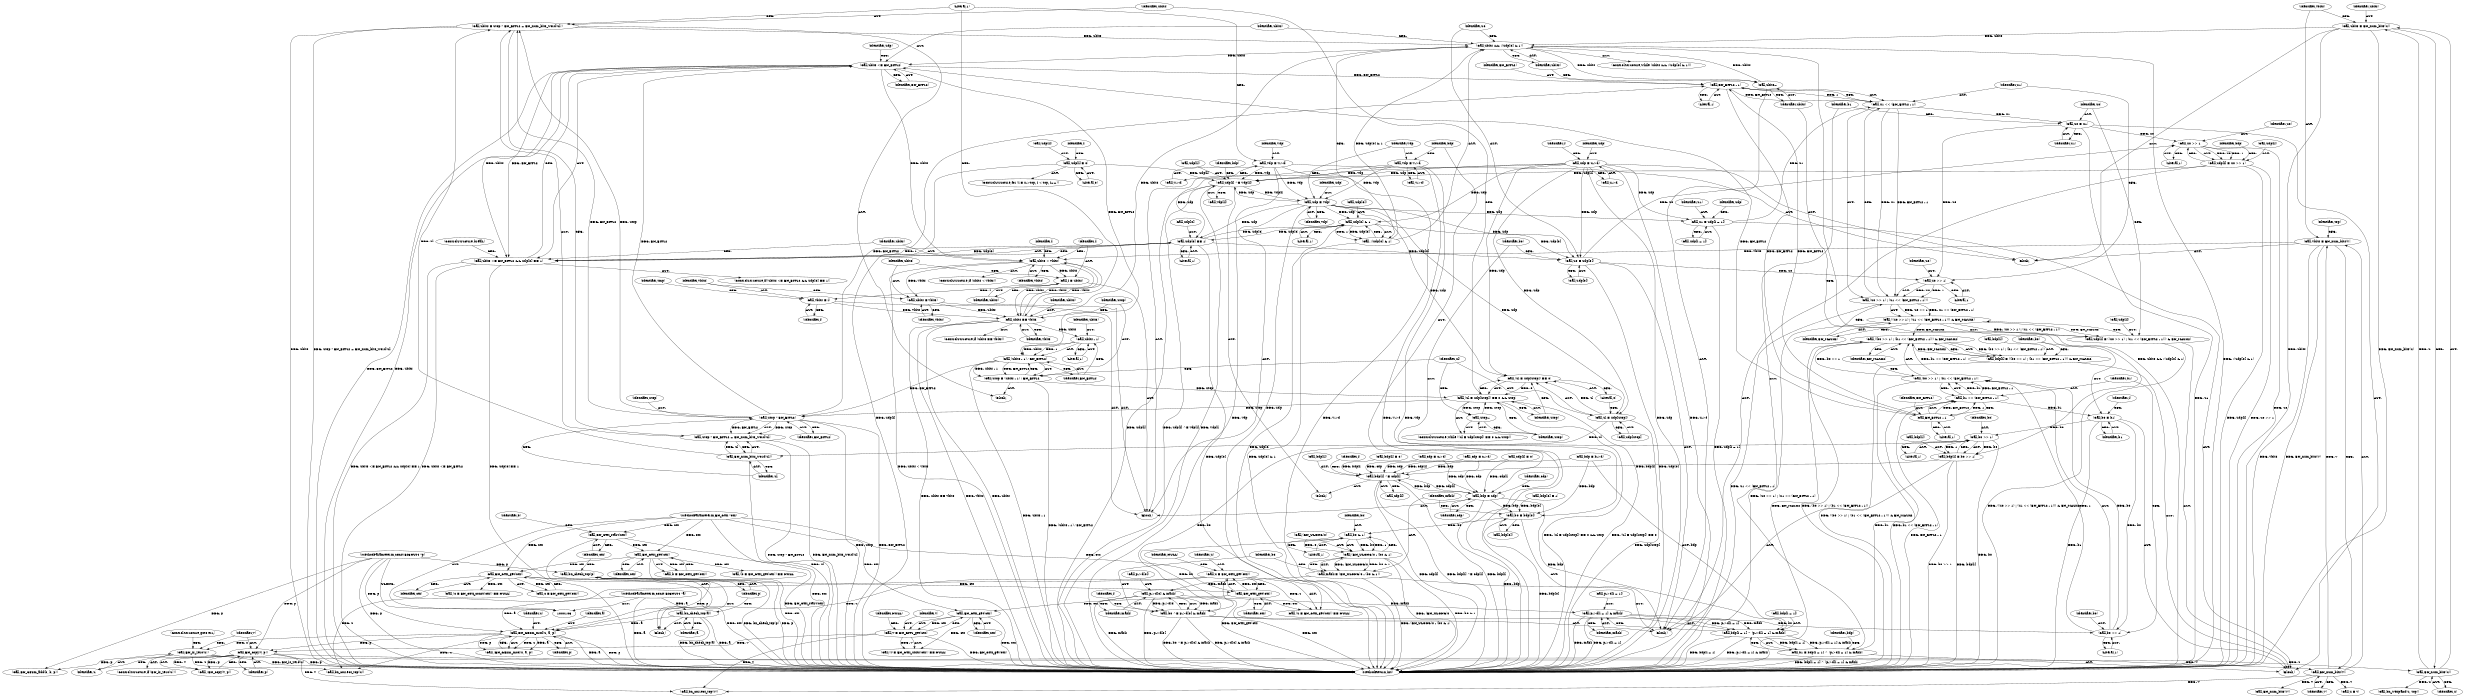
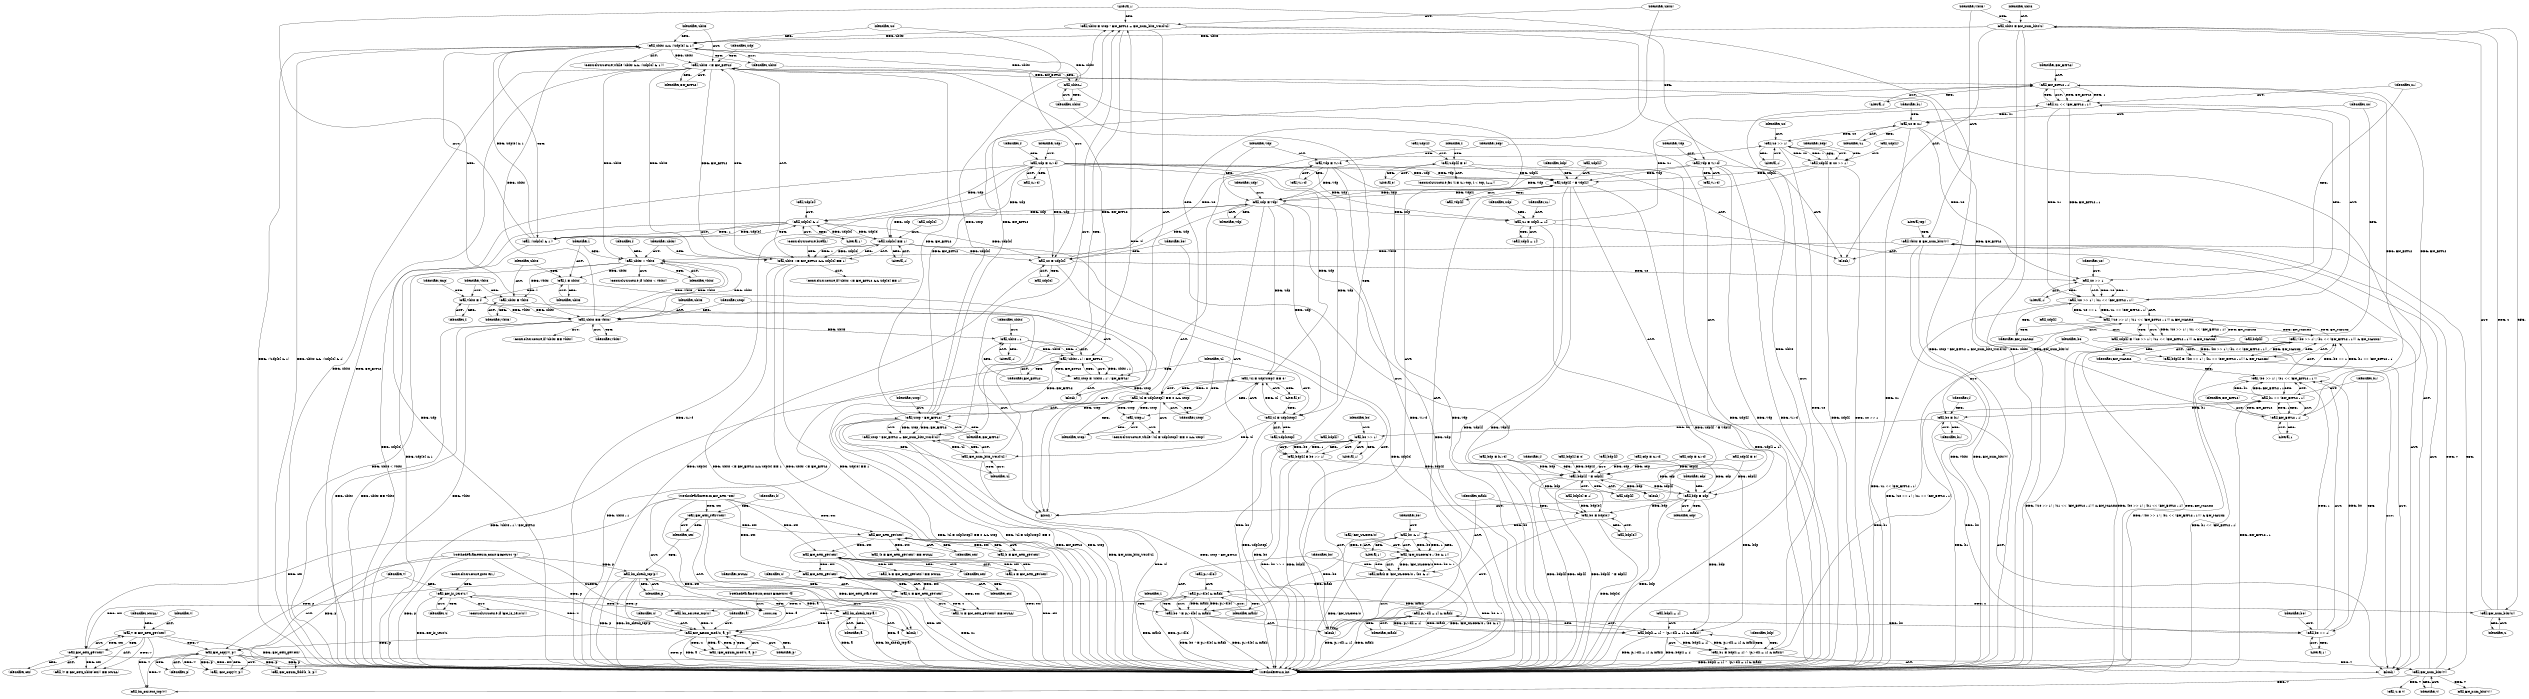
node "(Identifier,top)": label "(Identifier,top)" -> "(Literal,top)"
edge "(Call,((b0 >> 1) | (b1 << (BN_BITS2 - 1))) & BN_MASK2)" -> "(Call,((u0 >> 1) | (u1 << (BN_BITS2 - 1))) & BN_MASK2)": added, label "DDG: BN_MASK2"
edge "(Call,udp = vdp)" -> "(Call,(u = BN_CTX_get(ctx)) == NULL)": now "(Call,udp = vdp)" -> "(MethodReturn,int)"
edge "(Call,bdp = b->d)" -> "(Call,bdp[i + 1] ^ (p->d[i + 1] & mask))": label "AST: bdp" -> "DDG: bdp"
node "(Call,(c = BN_CTX_const(ctx)) == NULL)": label "(Call,(c = BN_CTX_const(ctx)) == NULL)" -> "(Call,(c = BN_CTX_get(ctx)) == NULL)"
node "(Call,p->d[i + 1])": removed
edge "(Call,u = BN_CTX_get(ctx))" -> "(MethodReturn,int)": label "DDG: BN_CTX_get(ctx)" -> "DDG: u1"
node "(Call,v = BN_BITS_get(ctx))": label "(Call,v = BN_BITS_get(ctx))" -> "(Call,v = BN_CTX_get(ctx))"
edge "(Call,BN_GF2m_mod(u, a, p))" -> "(Call,bn_correct_top(u))": reversed
node "(Call,bn_wexpand(u, top))": removed
